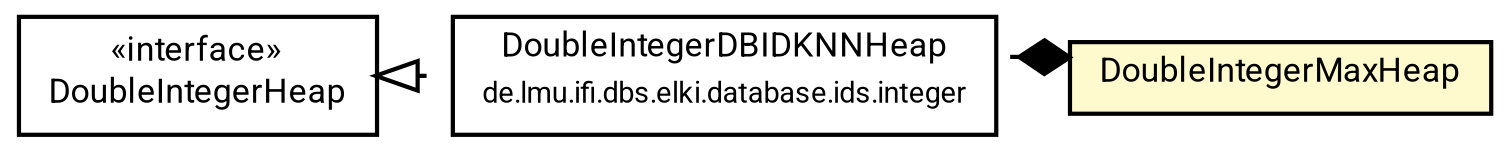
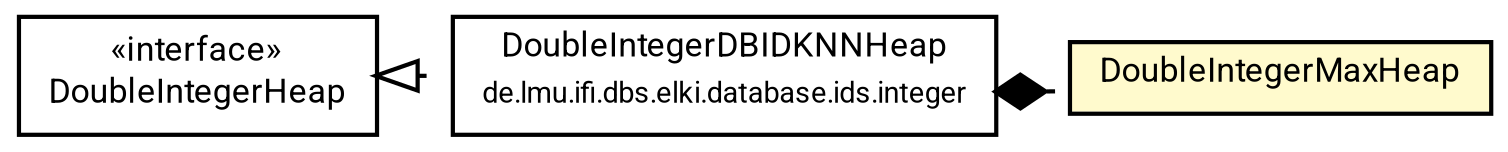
edge "DoubleIntegerDBIDKNNHeap" -> "DoubleIntegerMaxHeap": reversed
